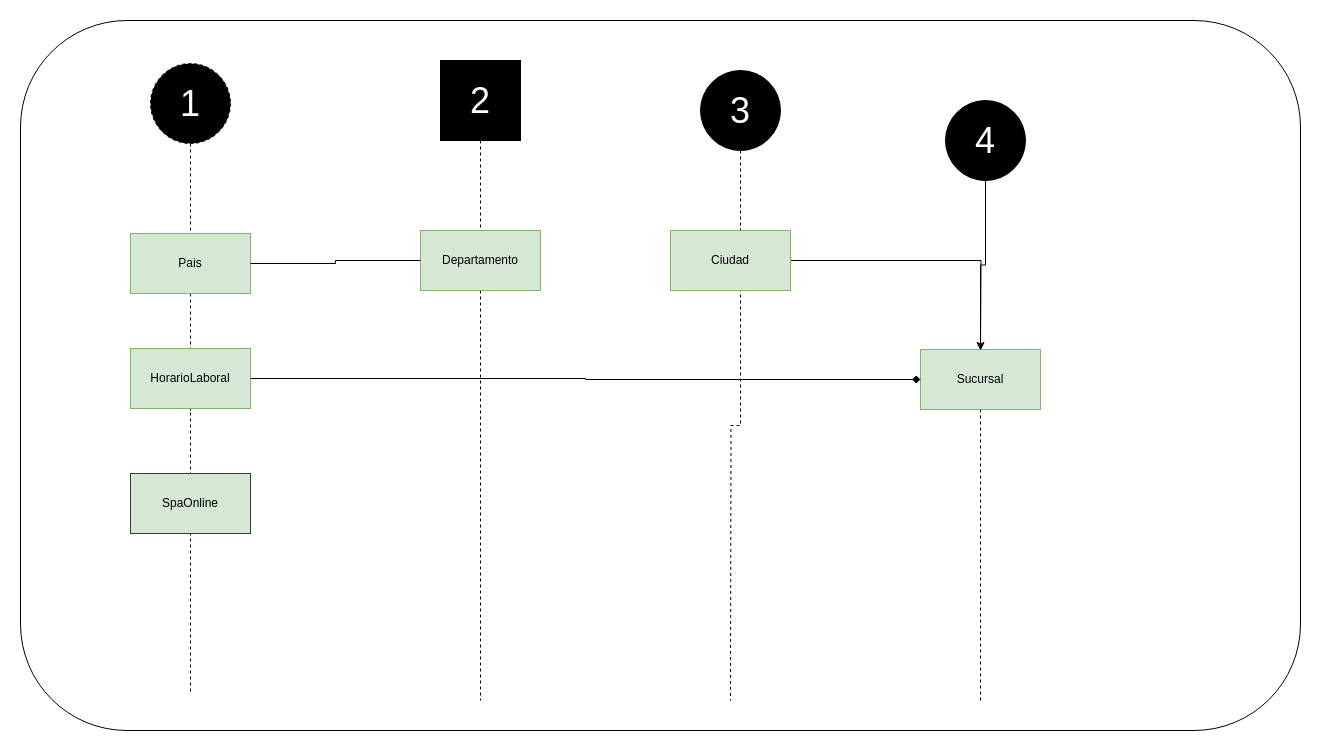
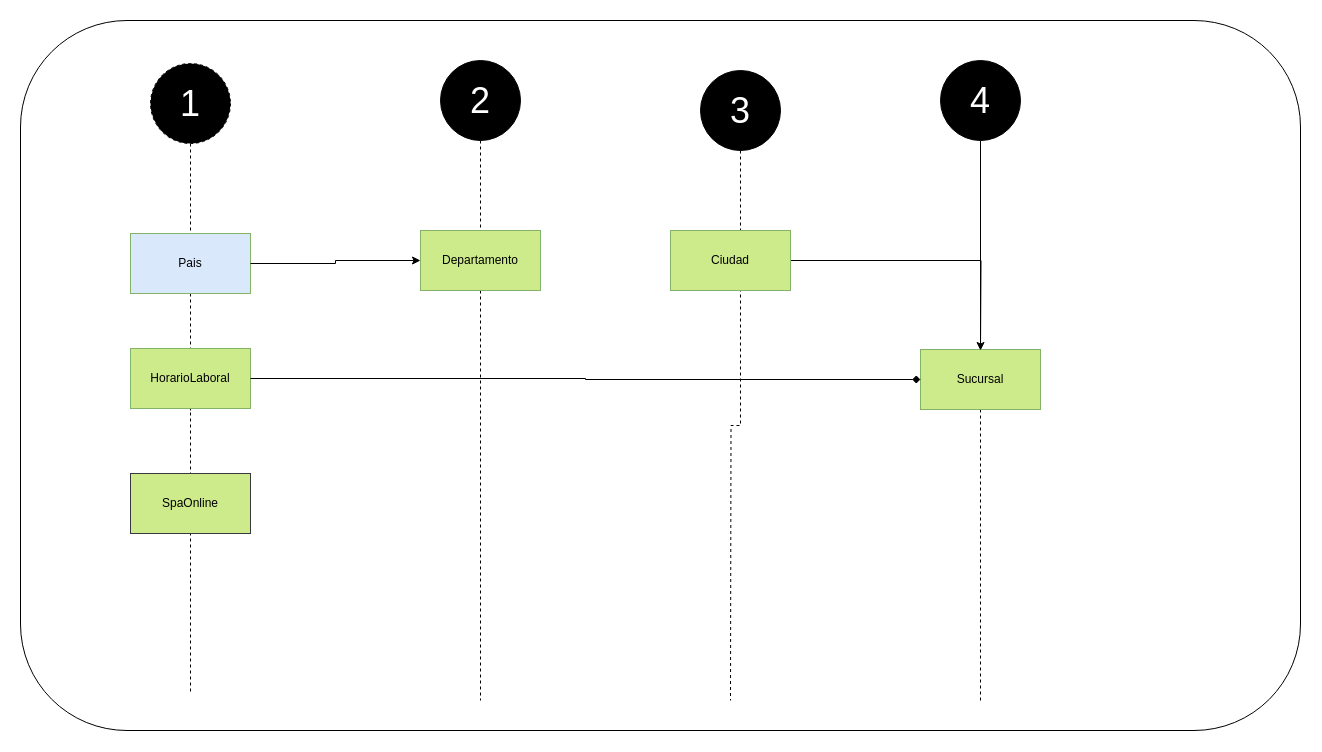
node "2": shape rectangle -> ellipse
node "4": moved (986, 141) -> (981, 101)
edge "Departamento" -- "Pais": arrowhead none -> classic
node "Departamento": fillcolor #d5e8d4 -> #cdeb8b
node "Ciudad": fillcolor #d5e8d4 -> #cdeb8b
node "Pais": fillcolor #d5e8d4 -> #dae8fc
node "HorarioLaboral": fillcolor #d5e8d4 -> #cdeb8b
node "Sucursal": fillcolor #d5e8d4 -> #cdeb8b
node "SpaOnline": fillcolor #d5e8d4 -> #cdeb8b
